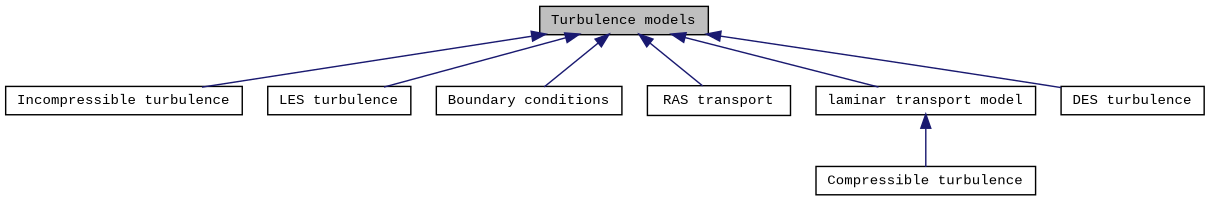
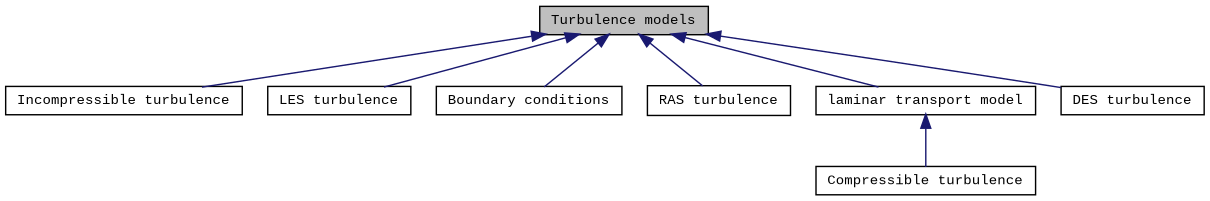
node "RAS transport": label "RAS transport" -> "RAS turbulence"
